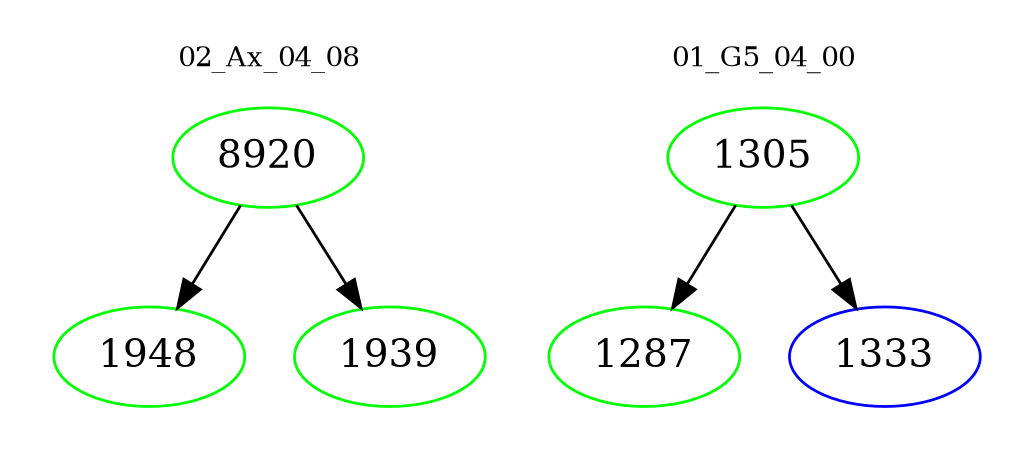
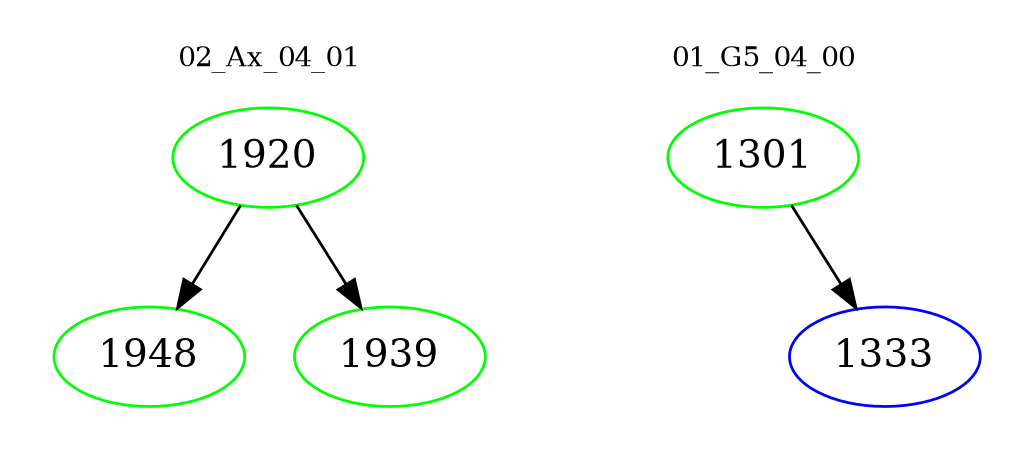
cluster "02_Ax_04_08": label "02_Ax_04_08" -> "02_Ax_04_01"
node "8920": label "8920" -> "1920"
node "1305": label "1305" -> "1301"
node "1287": removed
